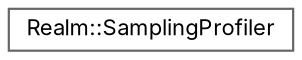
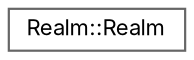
node "Realm::SamplingProfiler": label "Realm::SamplingProfiler" -> "Realm::Realm"
